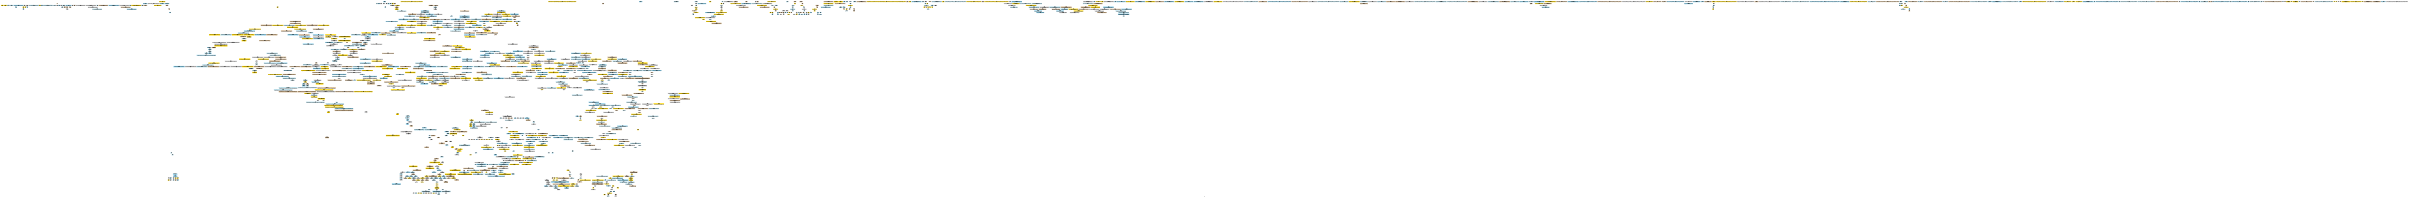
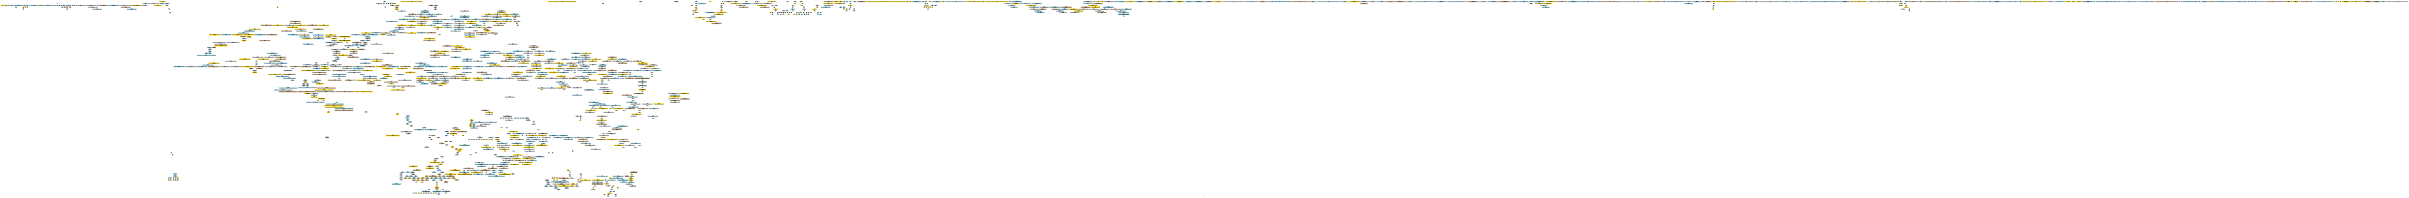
node "NodeID: 280": fillcolor tan -> gold
node "NodeID: 503": fillcolor lightblue -> gold
node "NodeID: 86": fillcolor gold -> lightblue
